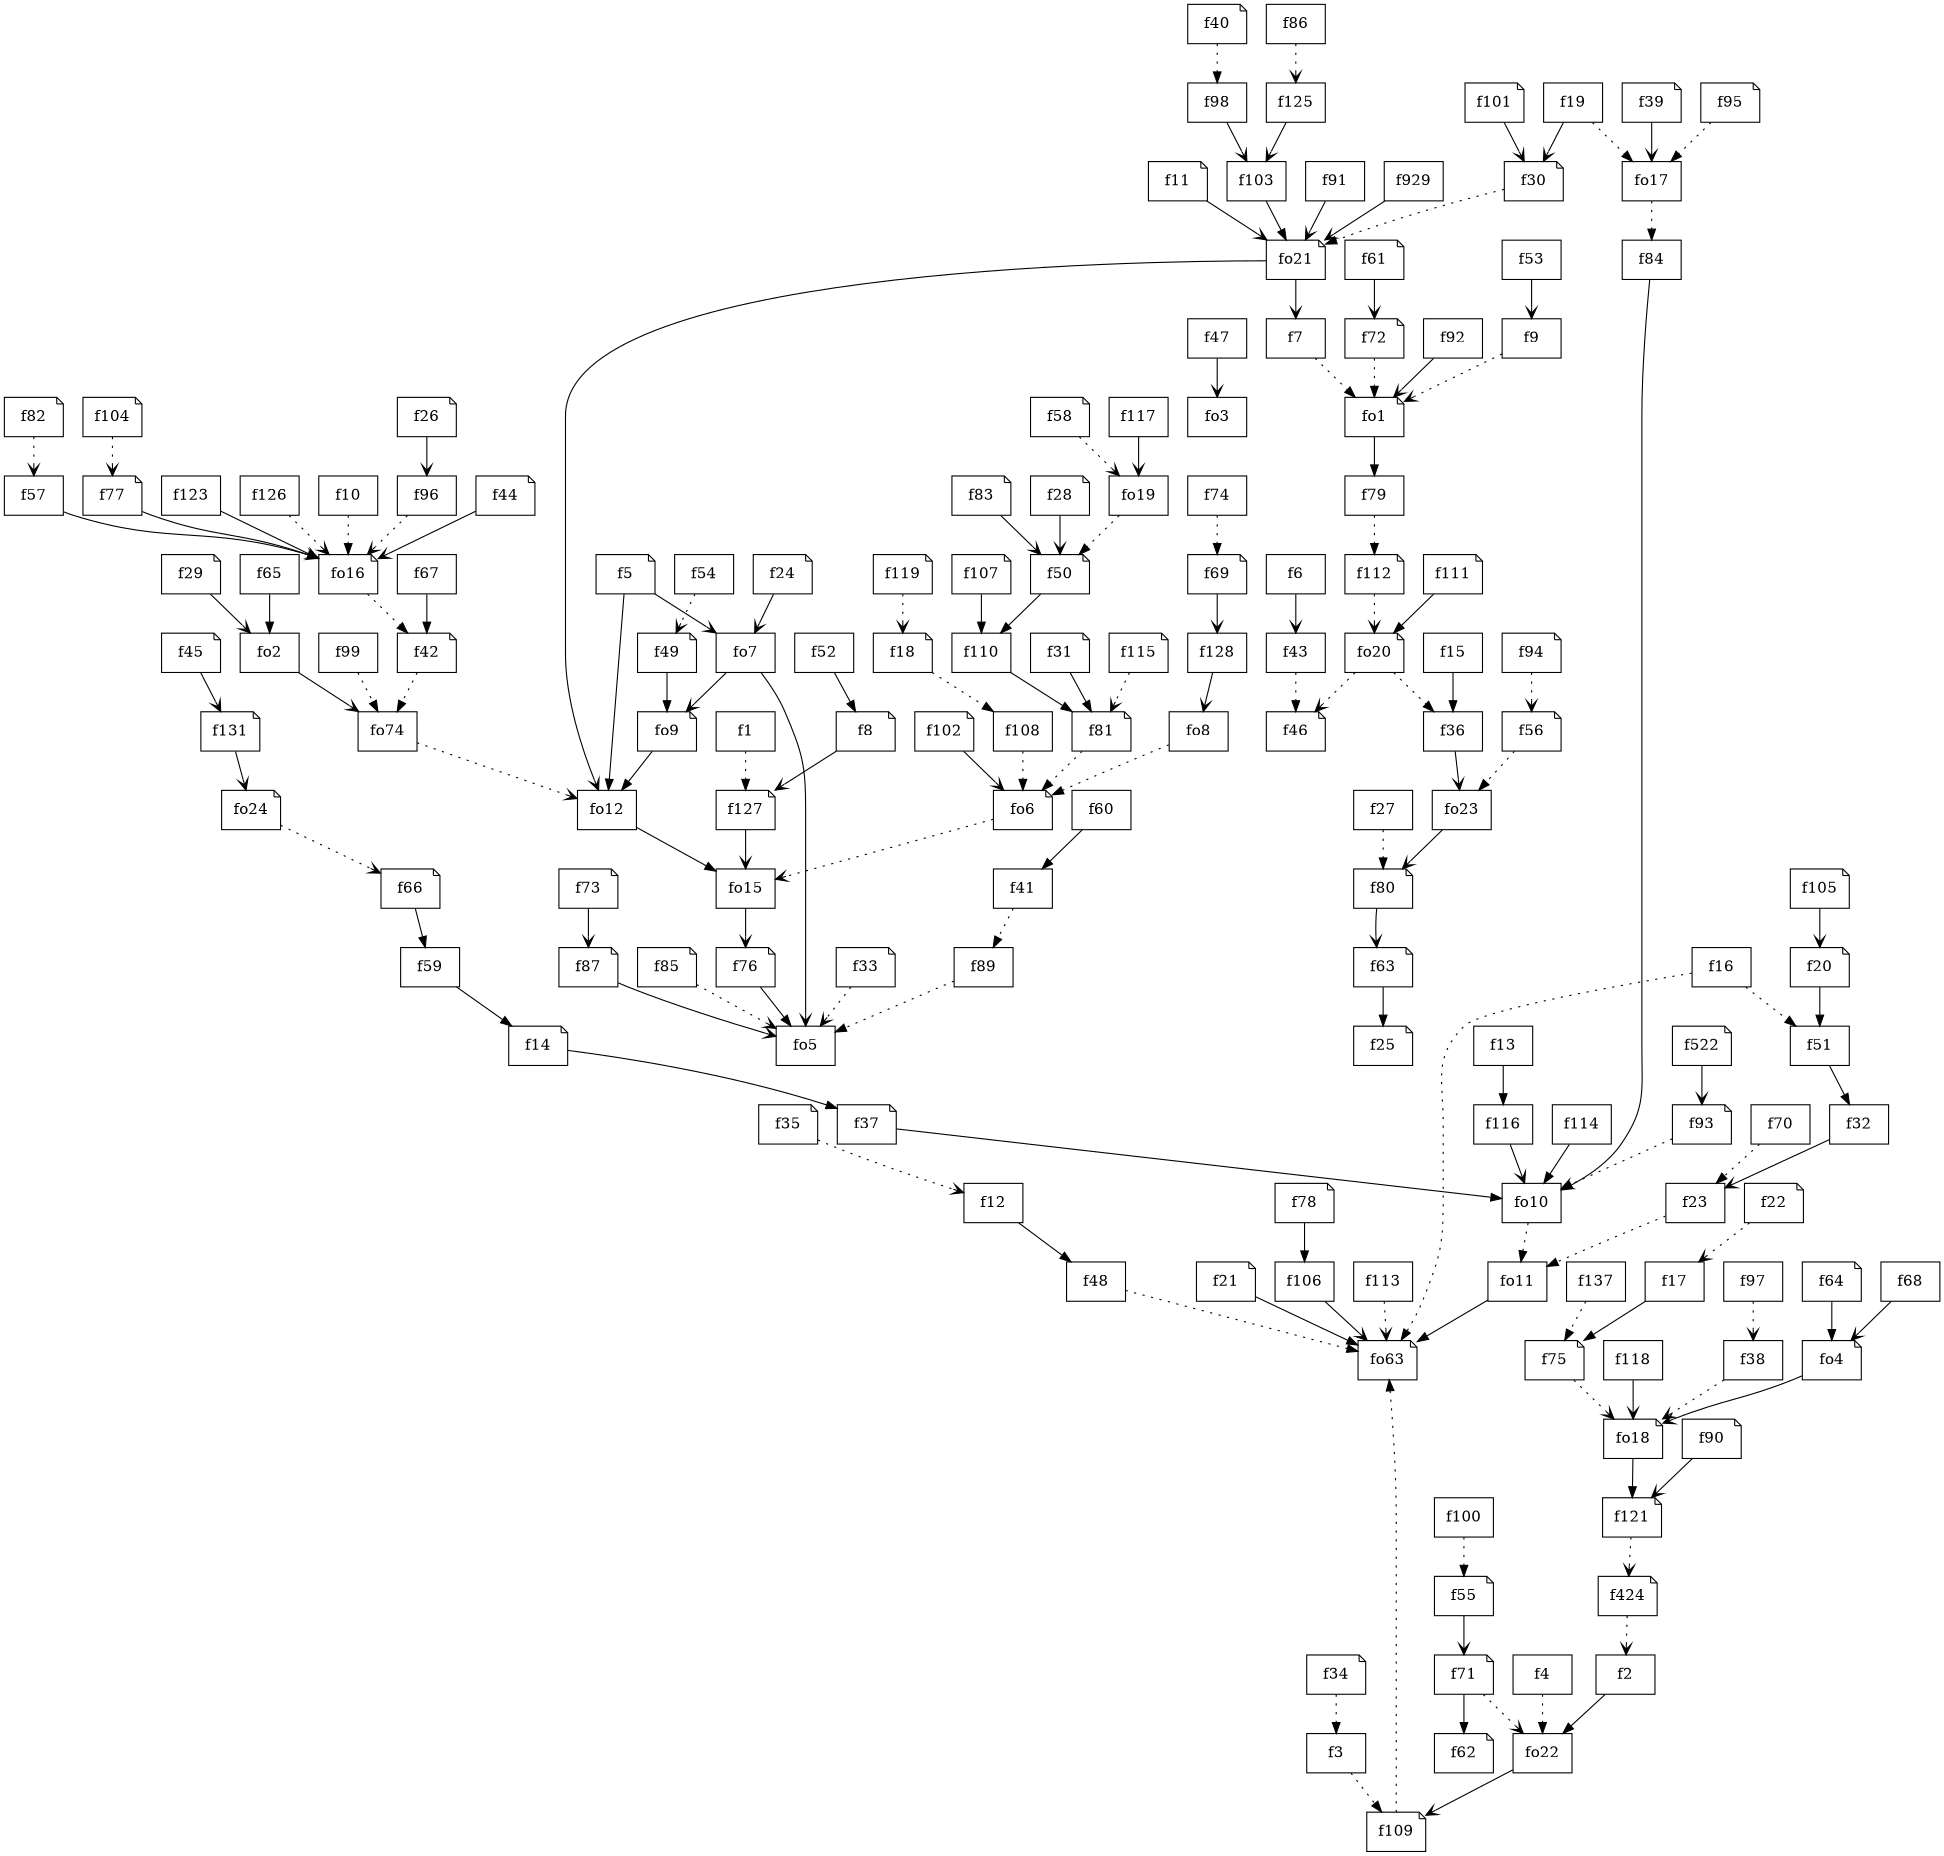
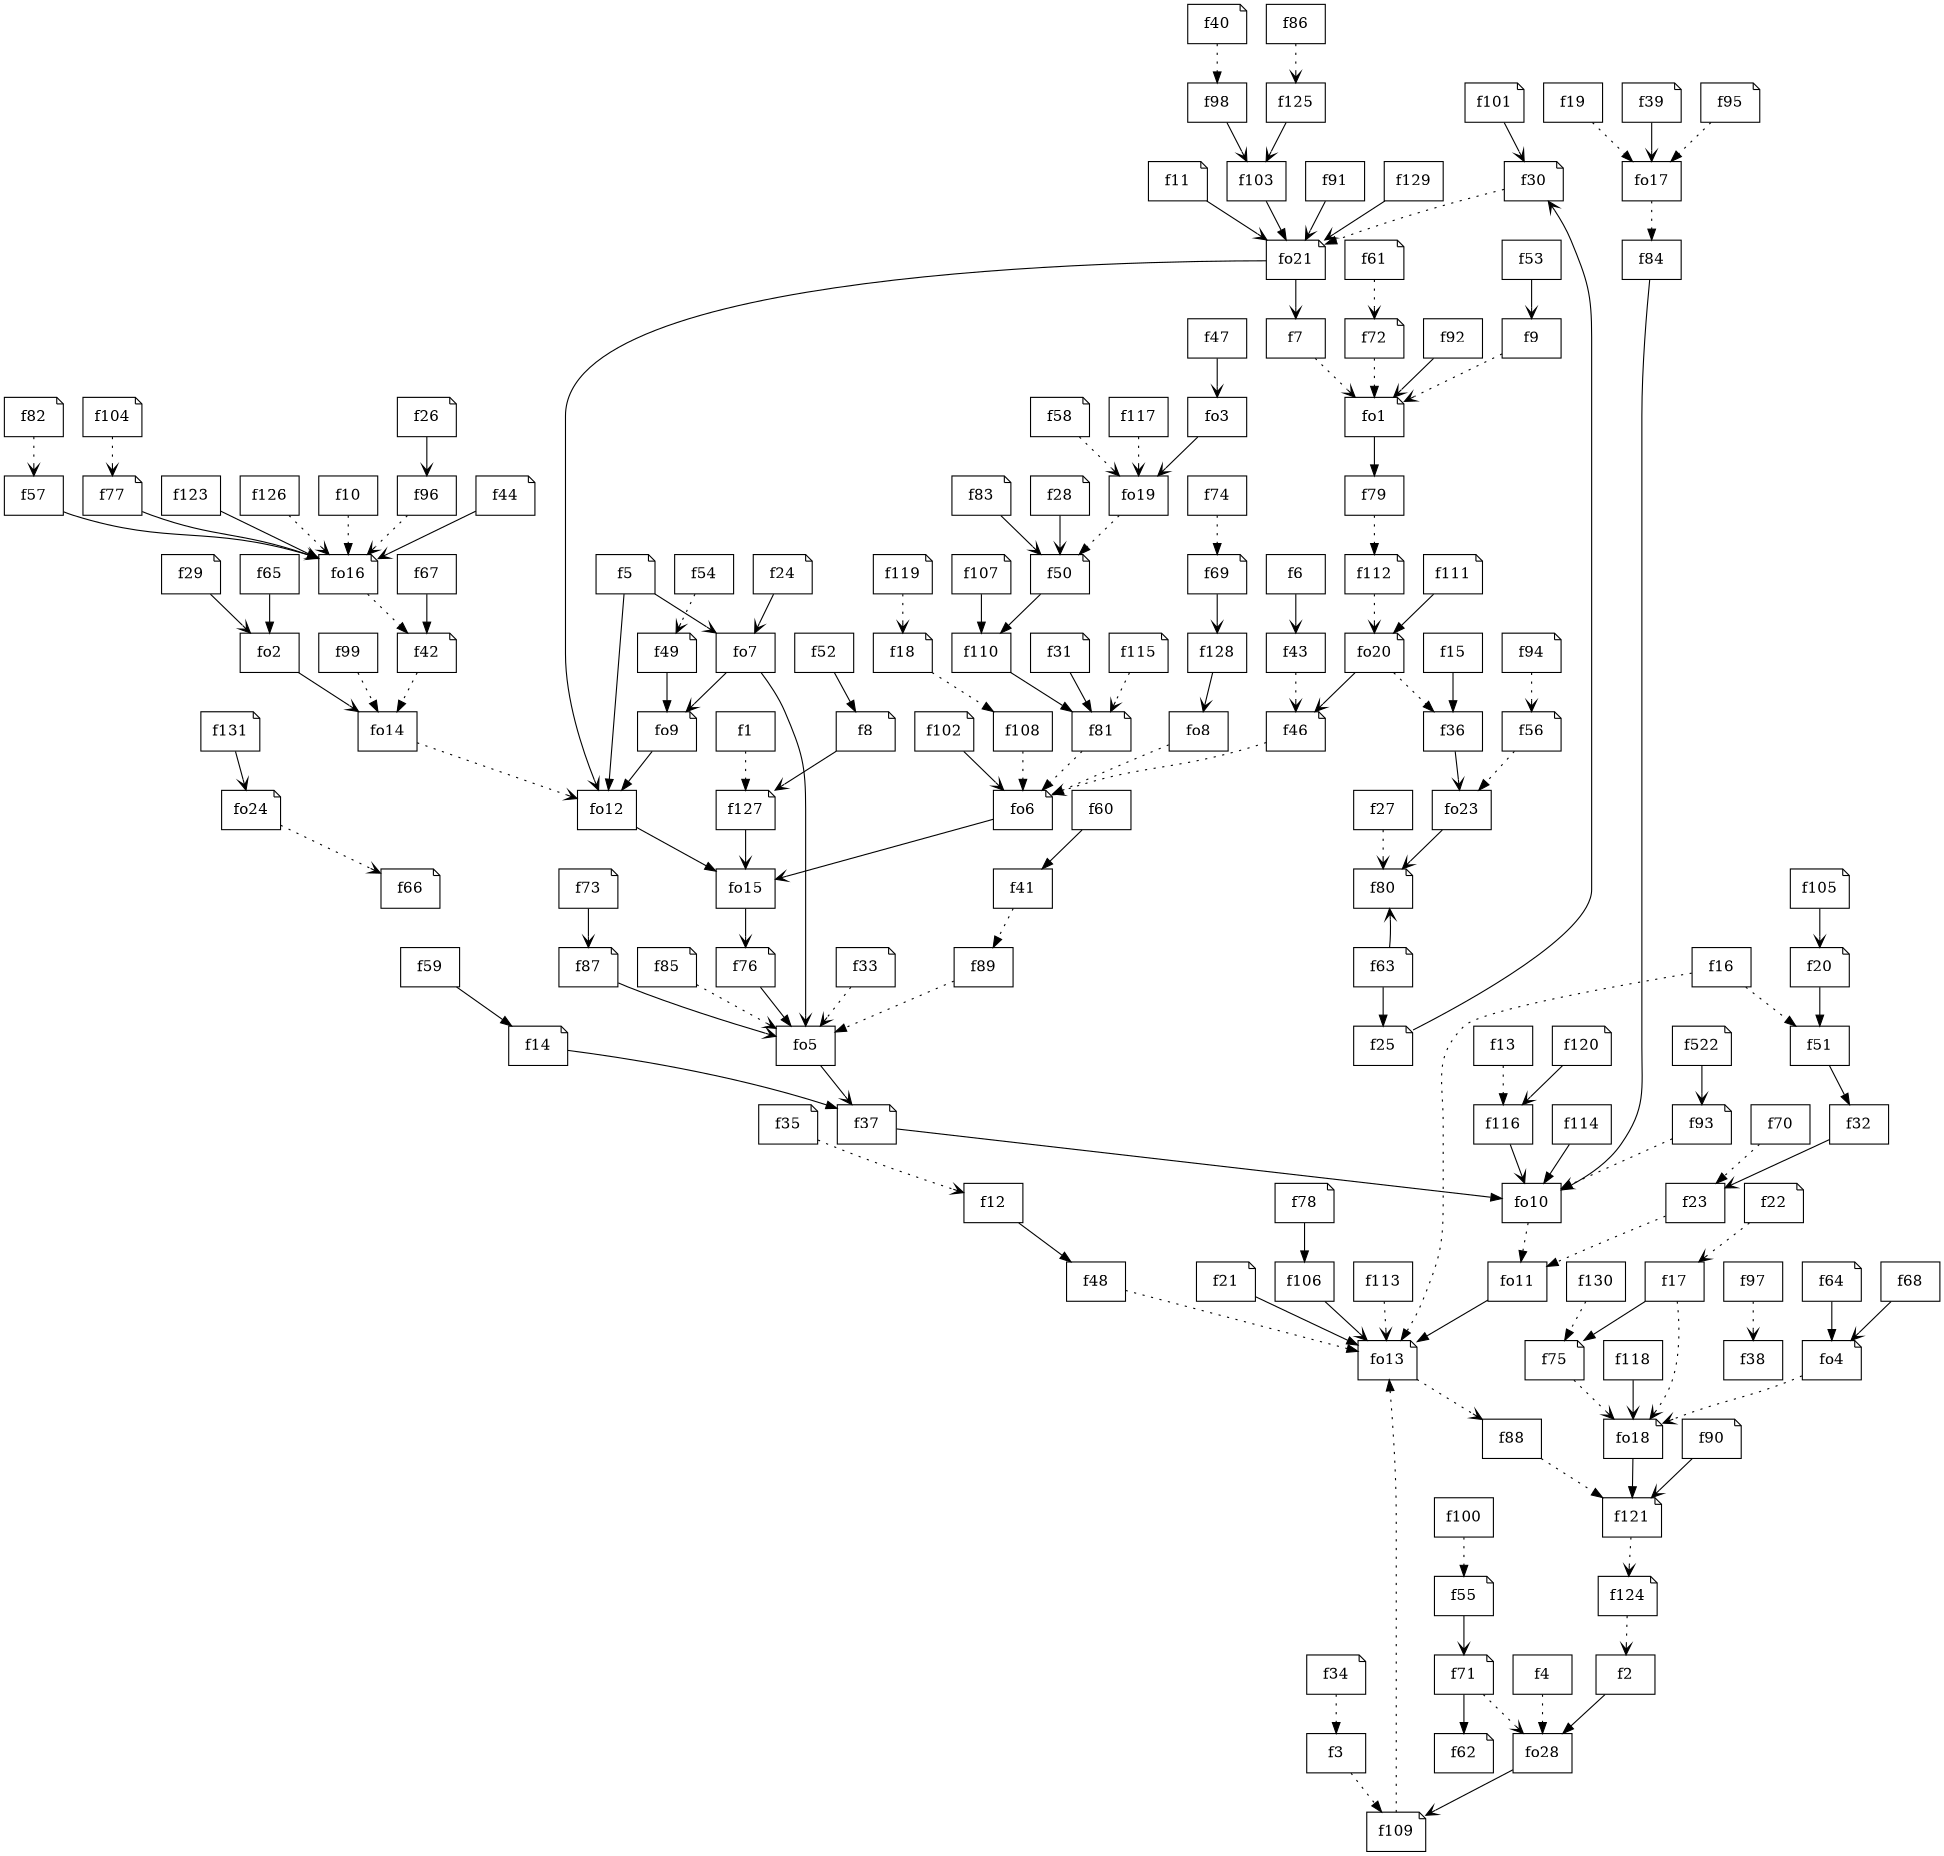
edge "f19" -> "f30": now "f25" -> "f30"
node "f929": label "f929" -> "f129"
edge "f61" -> "f72": style solid -> dotted
edge "f7" -> "fo1": arrowhead normal -> vee
edge "f117" -> "fo19": style solid -> dotted
edge "fo3" -> "fo19": added
node "f45": removed
edge "f43" -> "f46": arrowhead normal -> vee
edge "fo20" -> "f46": style dotted -> solid
node "fo74": label "fo74" -> "fo14"
edge "f46" -> "fo6": added
edge "f27" -> "f80": arrowhead normal -> vee
edge "fo6" -> "fo15": style dotted -> solid
edge "f66" -> "f59": removed
edge "f80" -> "f63": reversed
node "f120": added
edge "f13" -> "f116": style solid -> dotted
edge "fo5" -> "f37": added
node "f137": label "f137" -> "f130"
node "fo63": label "fo63" -> "fo13"
edge "f38" -> "fo18": now "f17" -> "fo18"
edge "fo4" -> "fo18": style solid -> dotted
node "f88": added
node "f424": label "f424" -> "f124"
node "fo22": label "fo22" -> "fo28"
